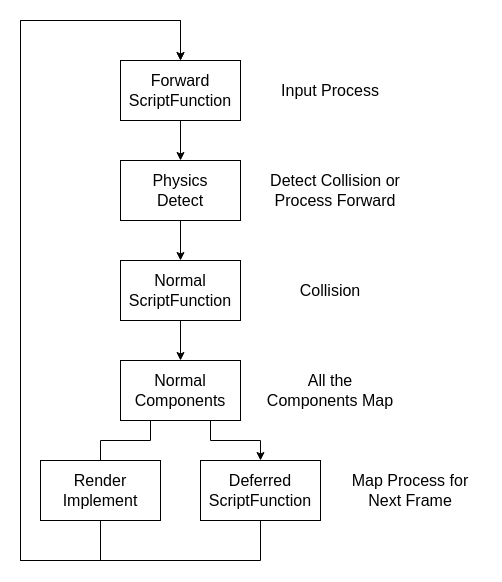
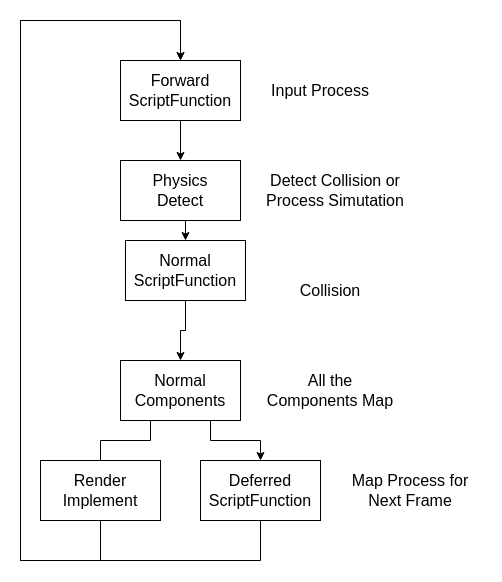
node "Input Process": moved (331, 91) -> (321, 91)
node "Detect Collision or Process Forward": label "Detect Collision or Process Forward" -> "Detect Collision or Process Simutation"
node "Normal ScriptFunction": moved (181, 291) -> (186, 271)
